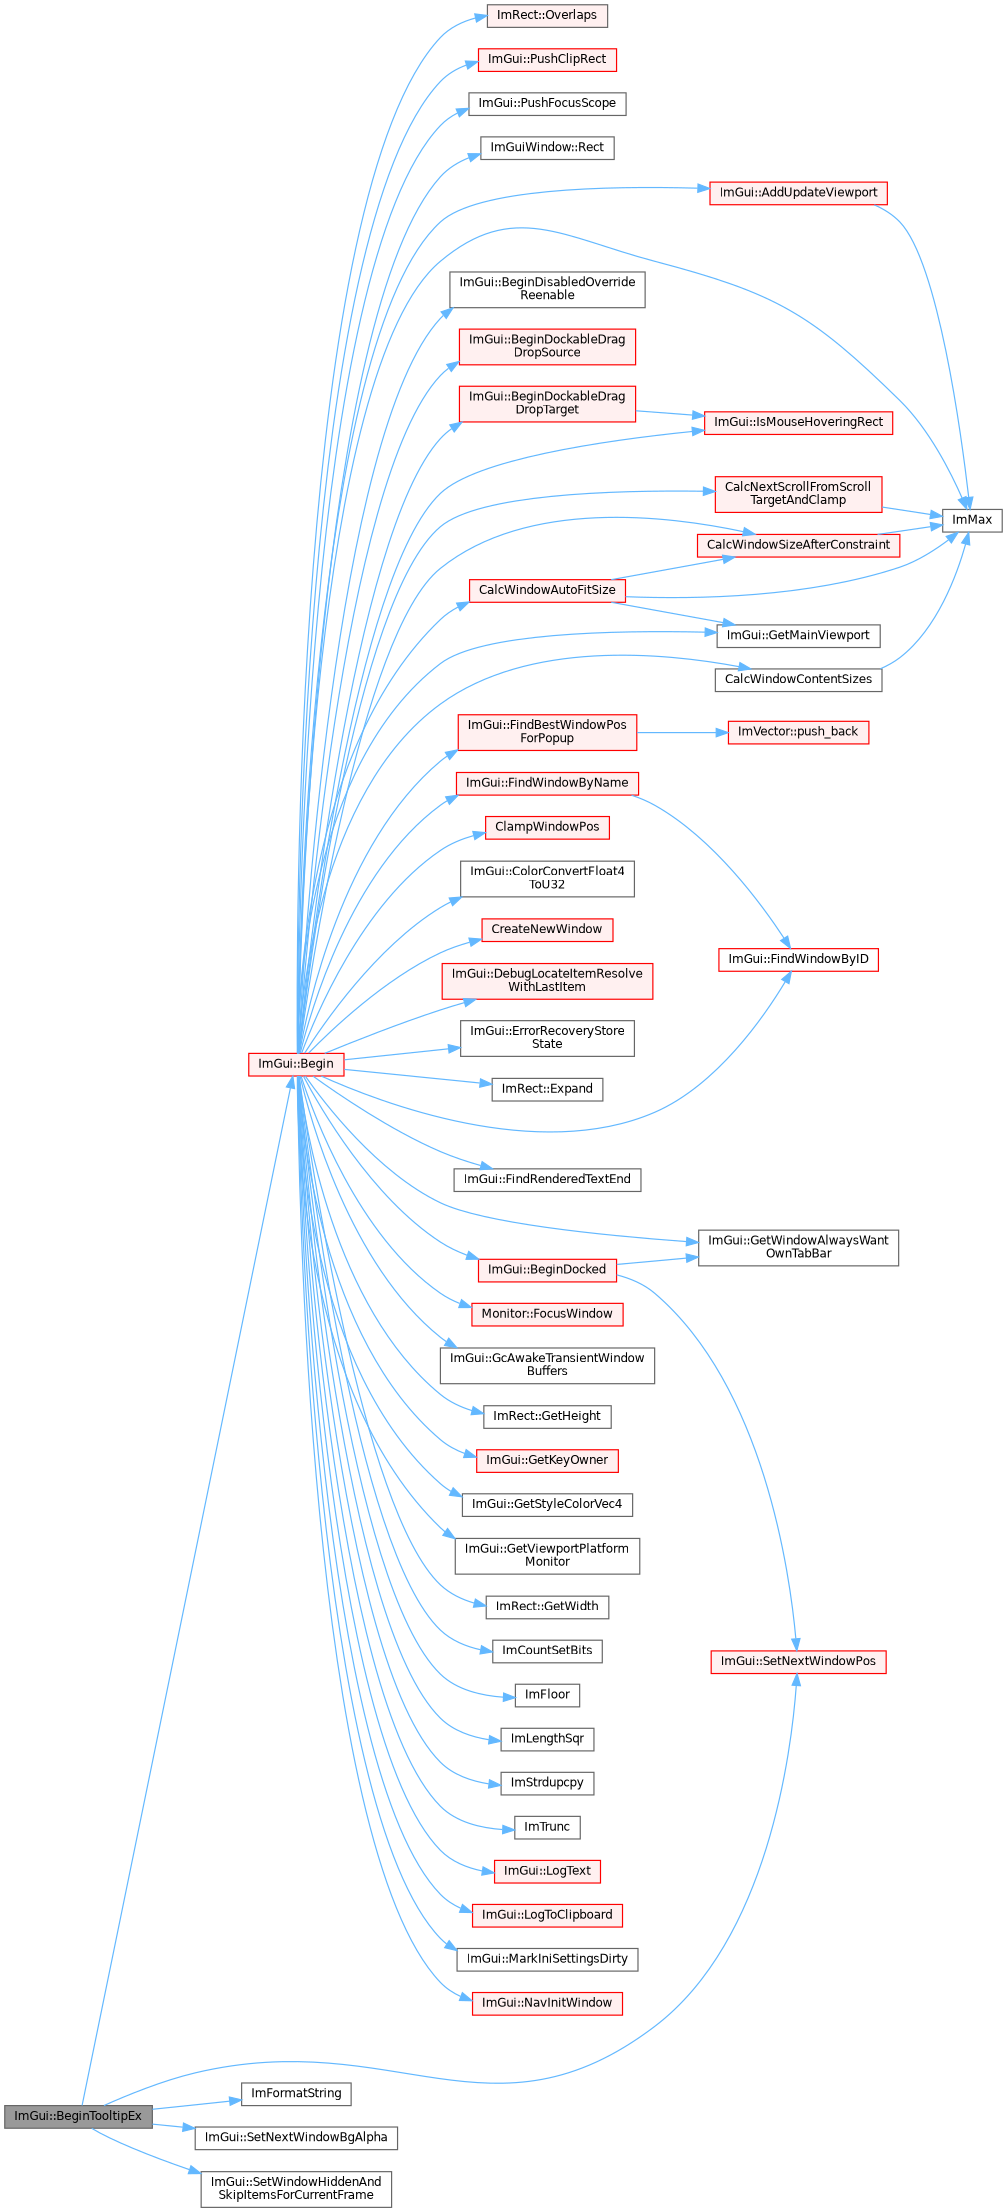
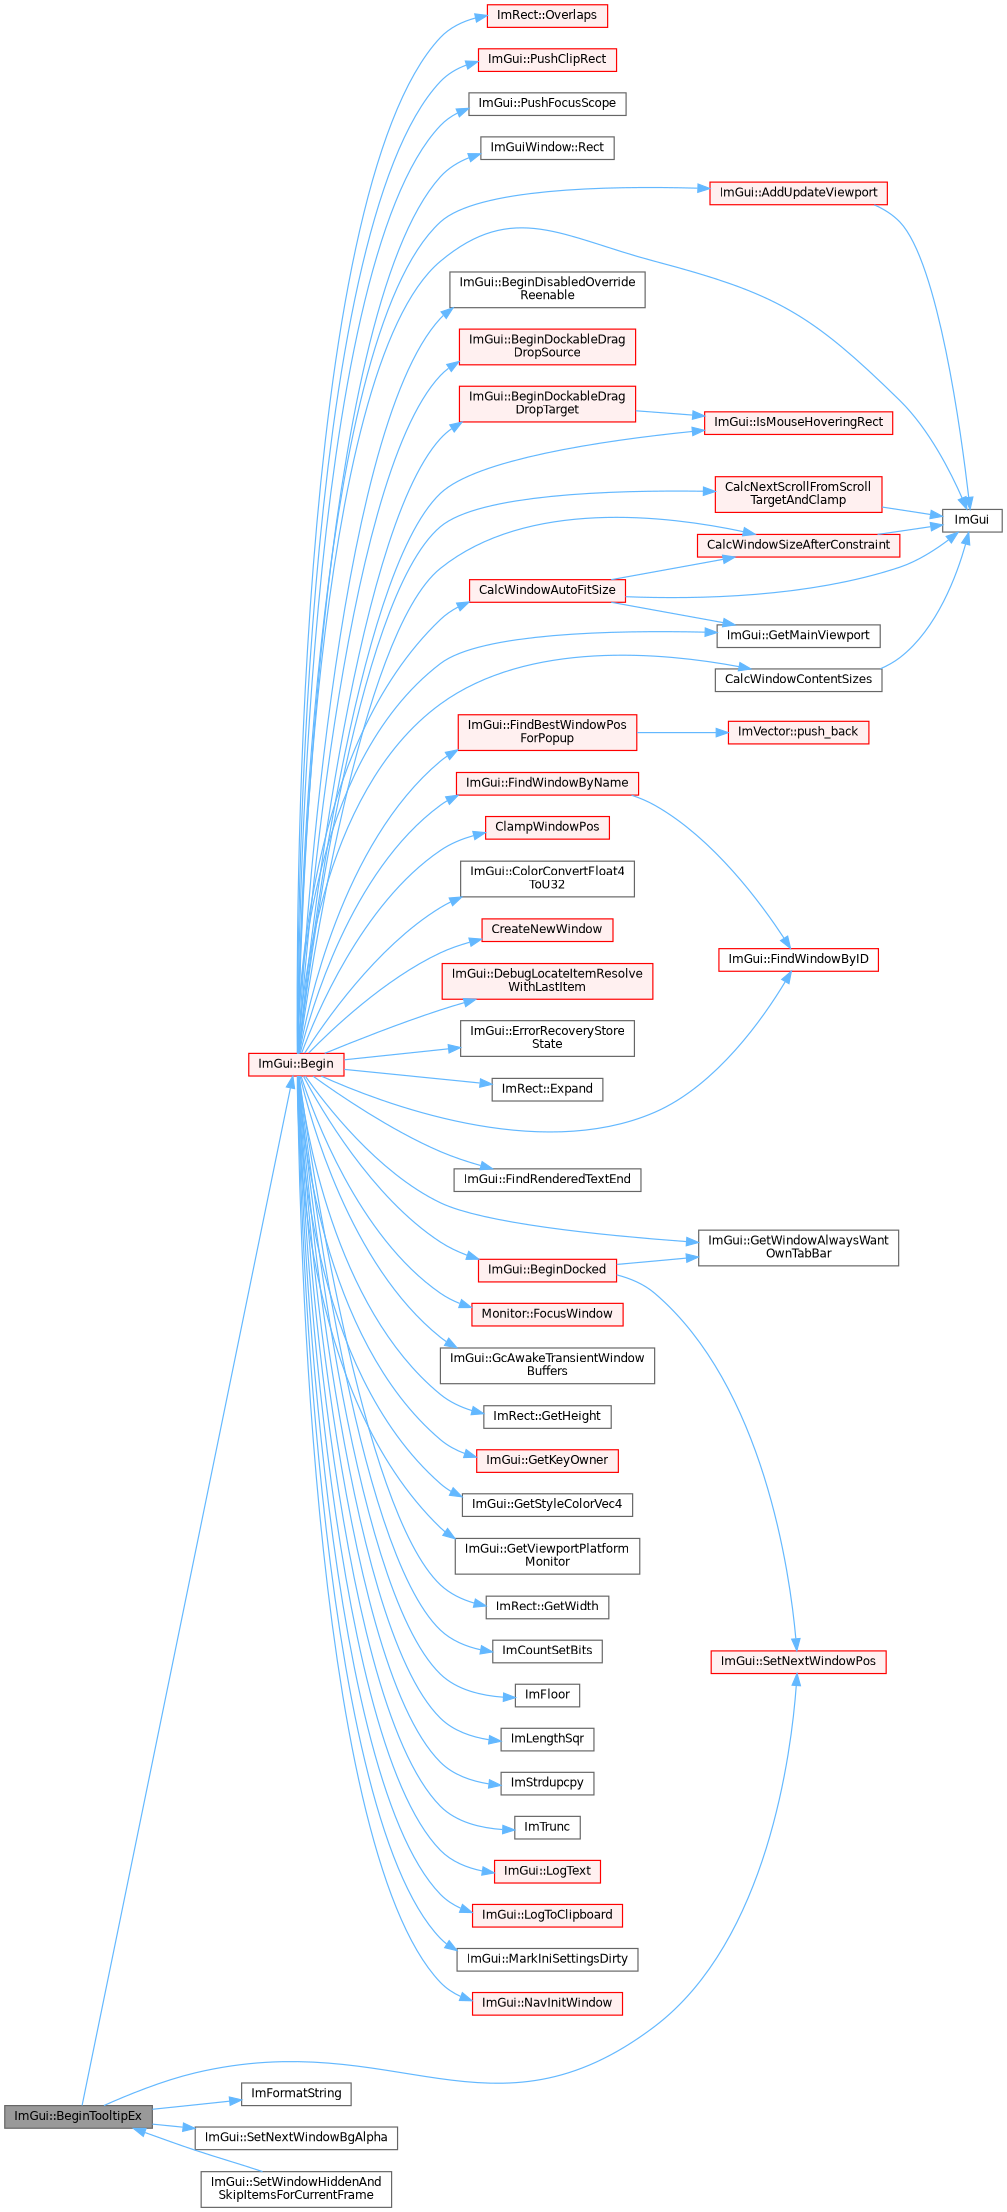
node "ImRect::Overlaps": color grey40 -> red
node "ImMax": label "ImMax" -> "ImGui"
edge "ImGui::BeginTooltipEx" -> "ImGui::SetWindowHiddenAnd SkipItemsForCurrentFrame": reversed
